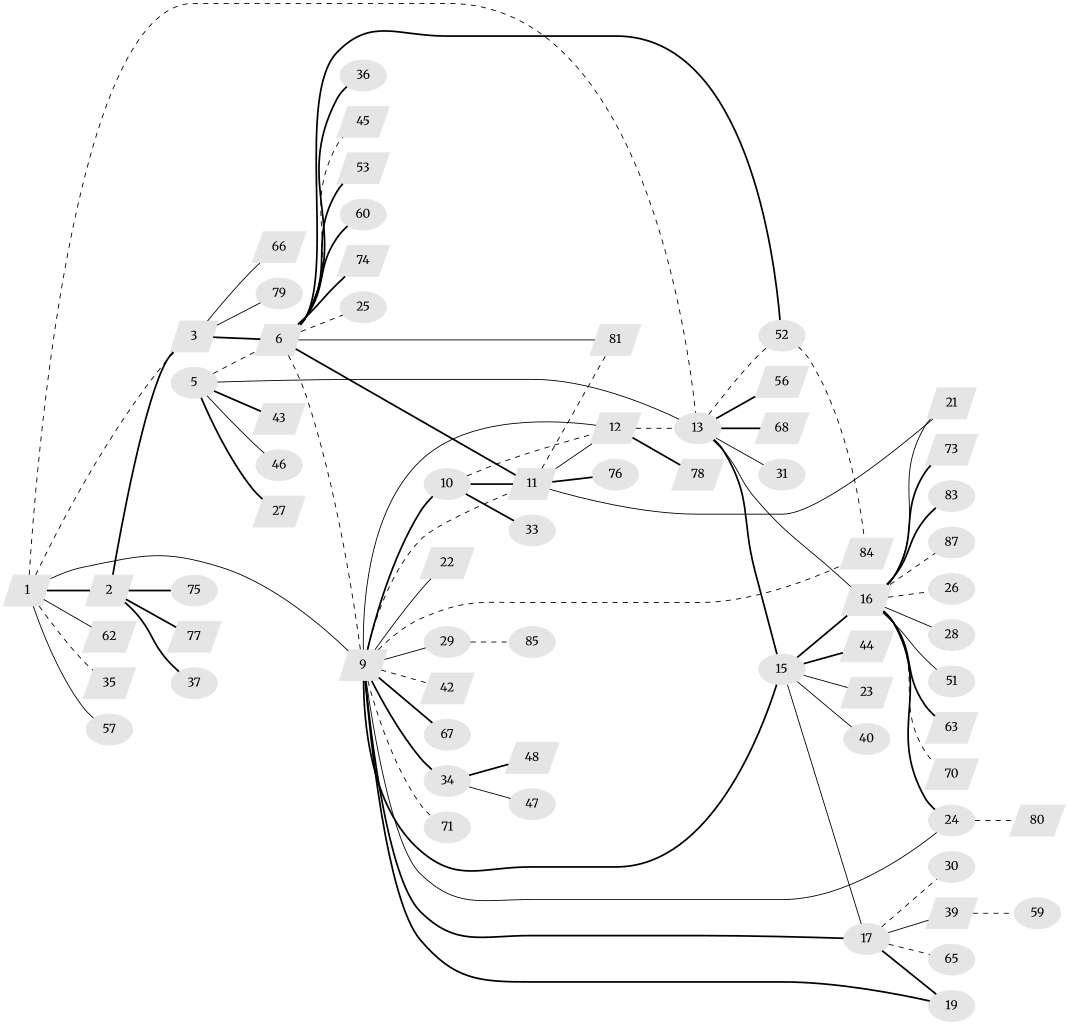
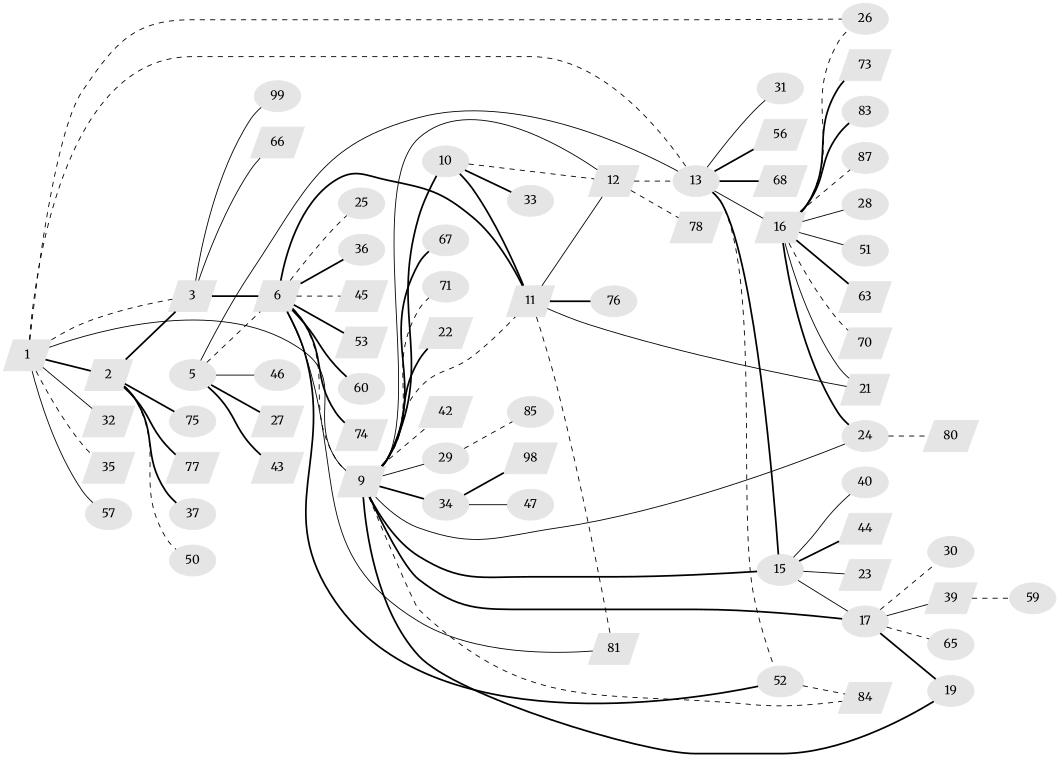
edge "26" -- "1": added
node "79": label "79" -> "99"
edge "12" -- "78": style bold -> dashed
node "50": added
edge "22" -- "9": style solid -> bold
edge "16" -- "15": removed
node "62": label "62" -> "32"
node "48": label "48" -> "98"
